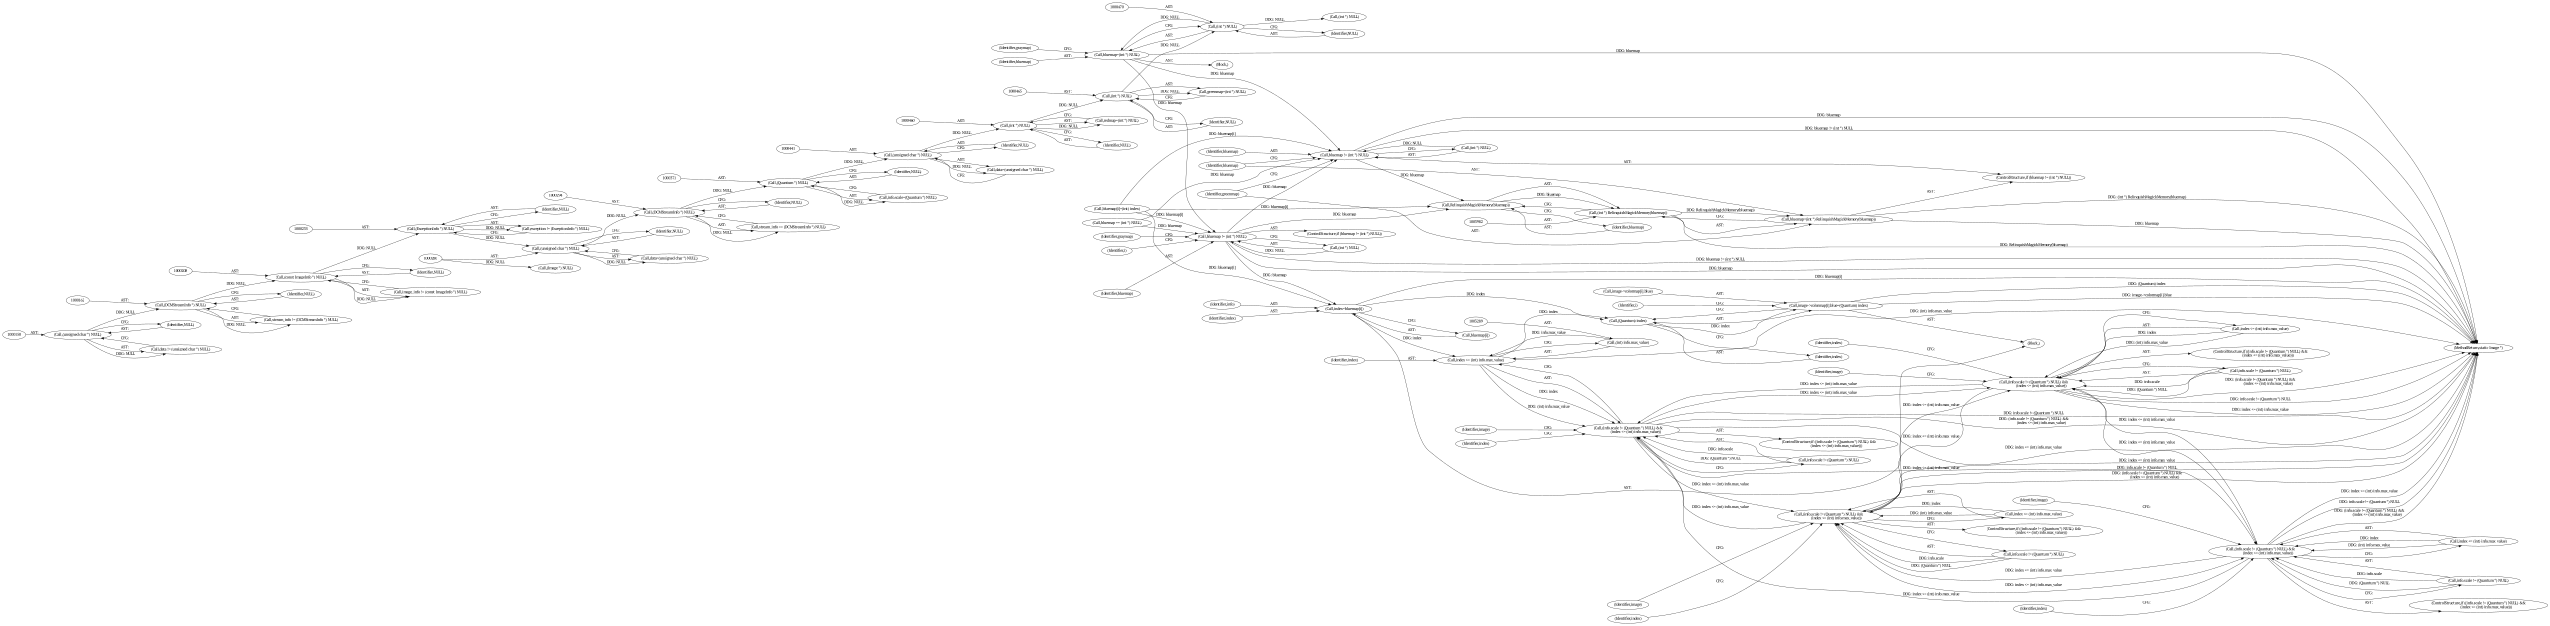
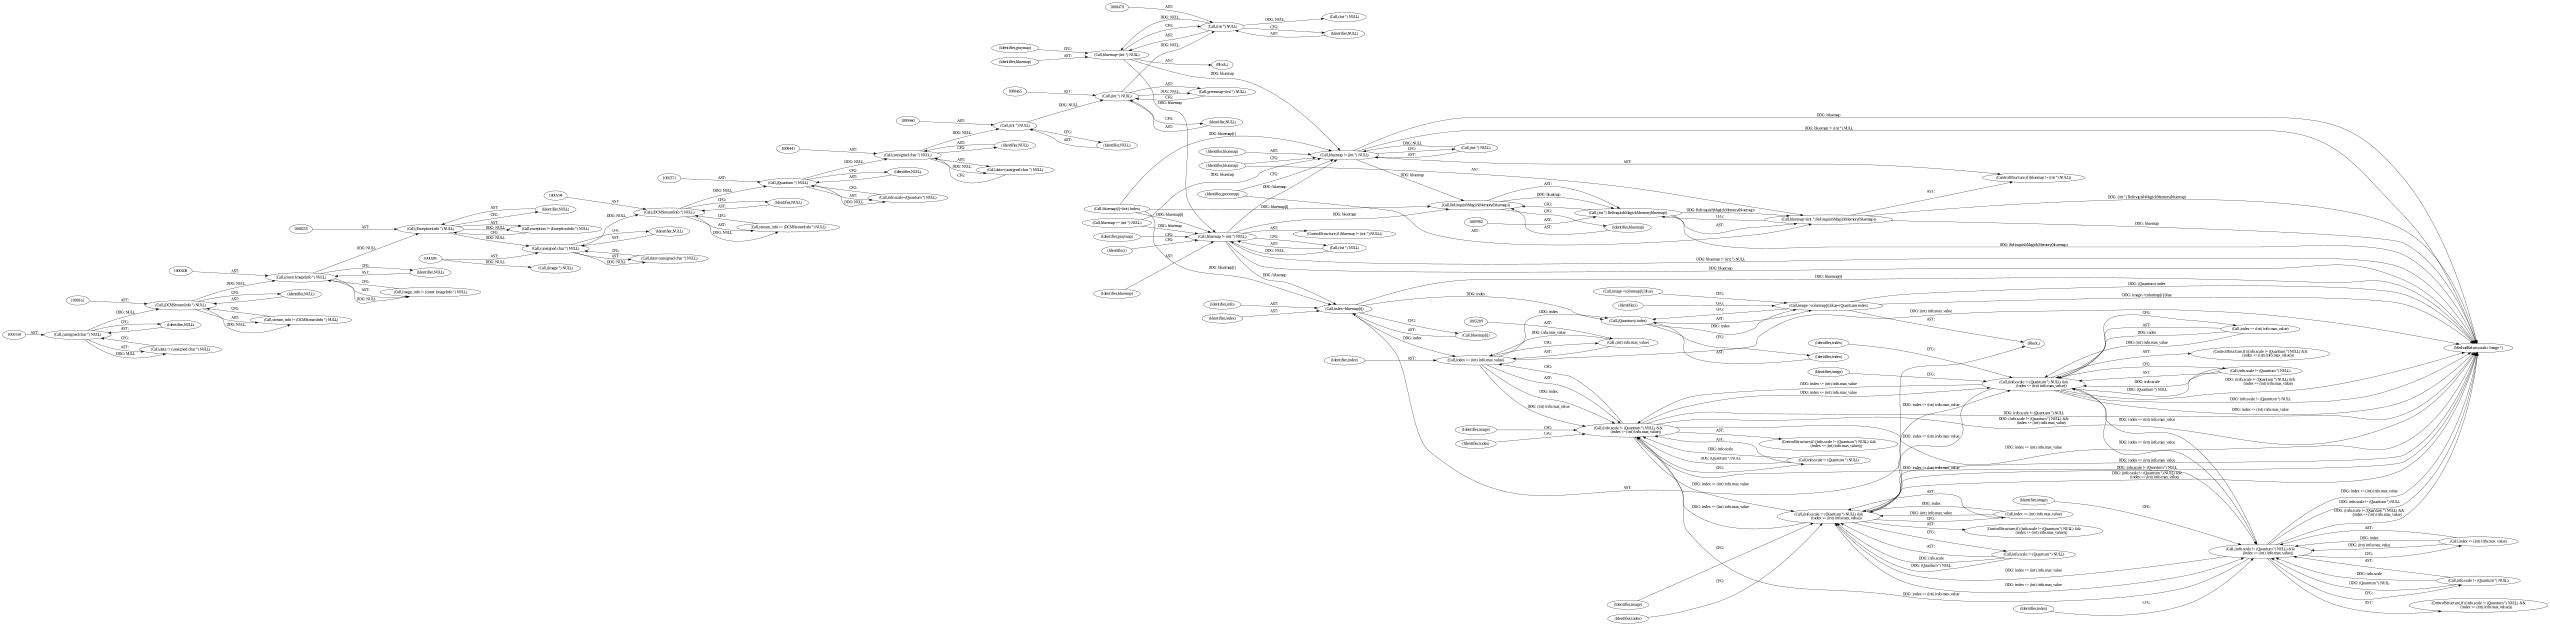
edge "(Call,bluemap=(int *) NULL)" -> "(MethodReturn,static Image *)": removed, label "DDG: bluemap"
node "(Call,redmap=(int *) NULL)": removed
edge "(Call,image->colormap[i].blue)" -> "(Call,image->colormap[i].blue=(Quantum) index)": label "AST: " -> "CFG: "
